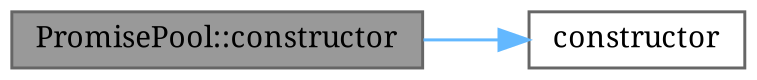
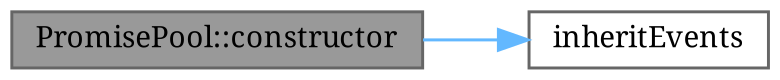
node "constructor": label "constructor" -> "inheritEvents"
